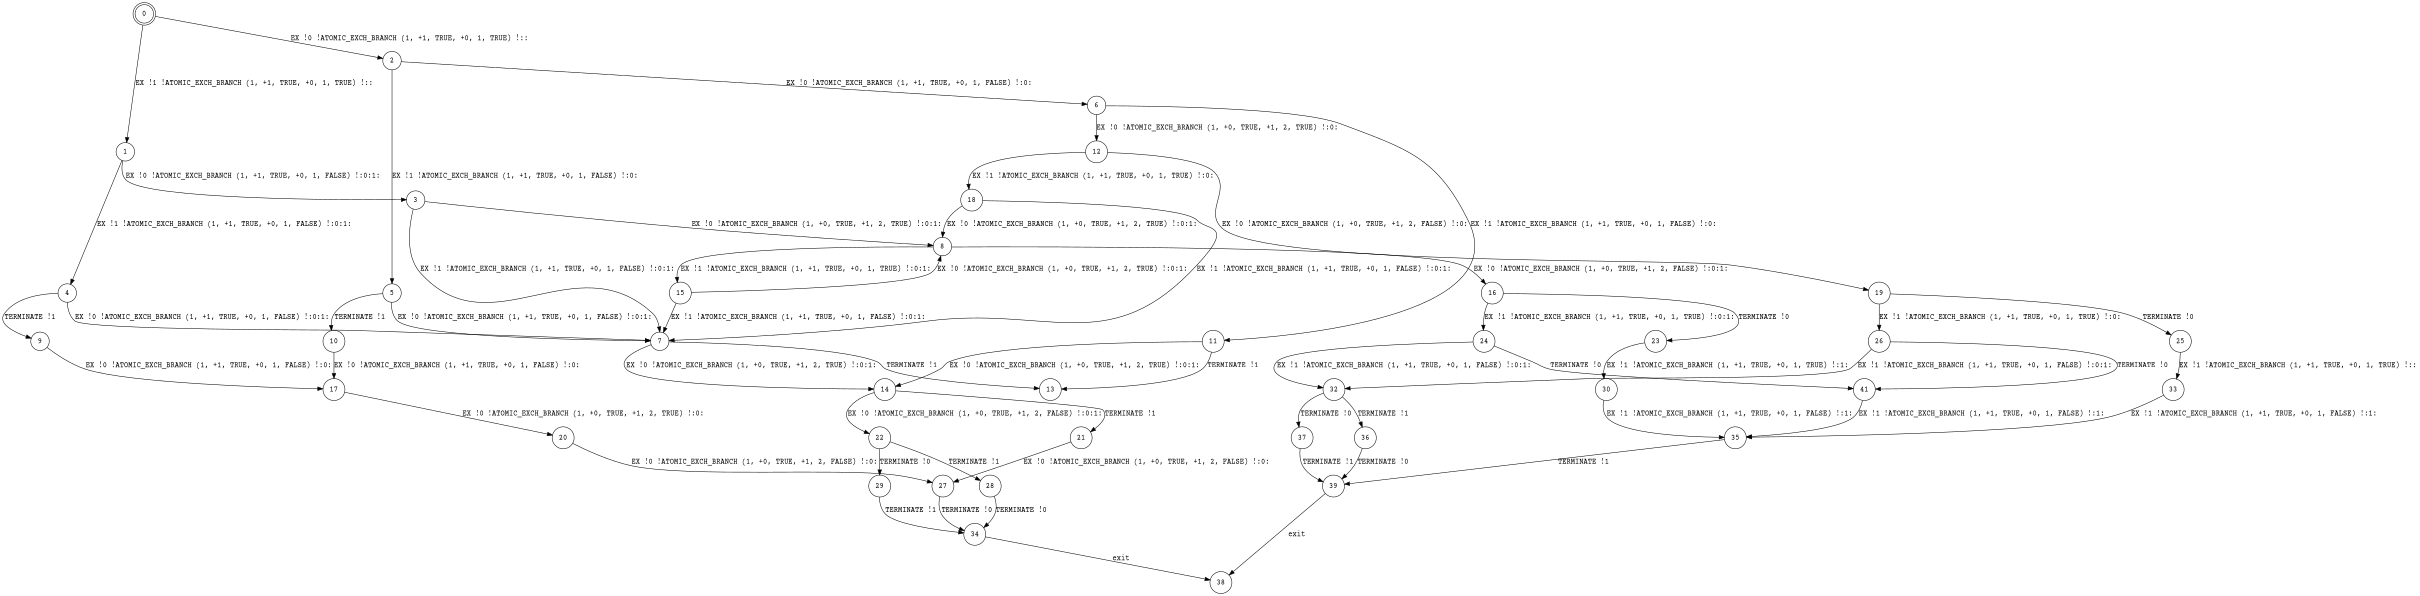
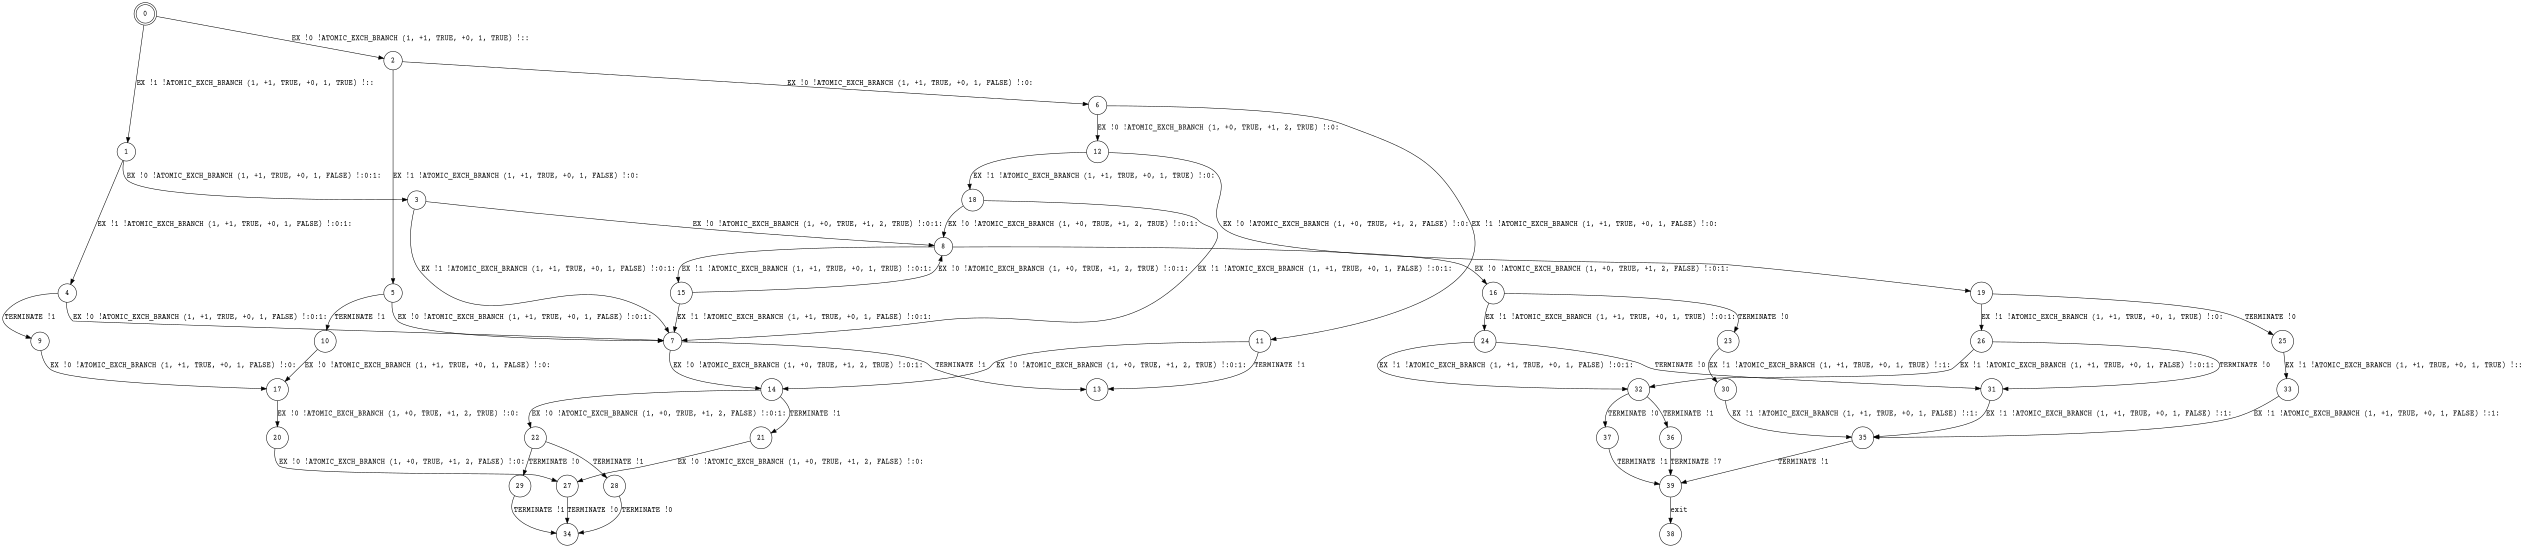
node "41": label "41" -> "31"
edge "36" -> "39": label "TERMINATE !0" -> "TERMINATE !7"
edge "34" -> "38": removed, label "exit"
